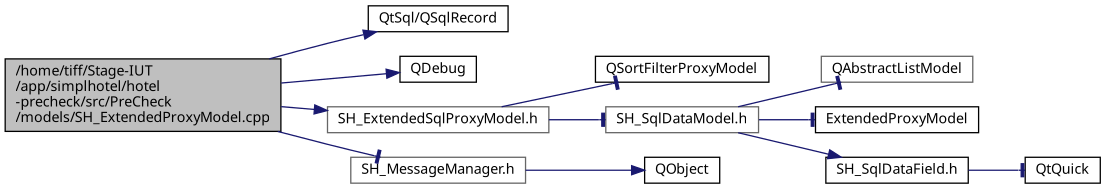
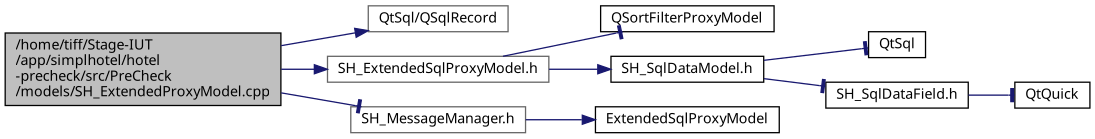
node "QtSql/QSqlRecord": color black -> gray40
node "QDebug": removed
node "QAbstractListModel": removed
edge "SH_ExtendedSqlProxyModel.h" -> "SH_SqlDataModel.h": arrowhead tee -> normal
node "SH_SqlDataModel.h": color gray40 -> black
node "ExtendedProxyModel": label "ExtendedProxyModel" -> "QtSql"
edge "SH_SqlDataModel.h" -> "SH_SqlDataField.h": arrowhead normal -> tee
node "QObject": label "QObject" -> "ExtendedSqlProxyModel"
